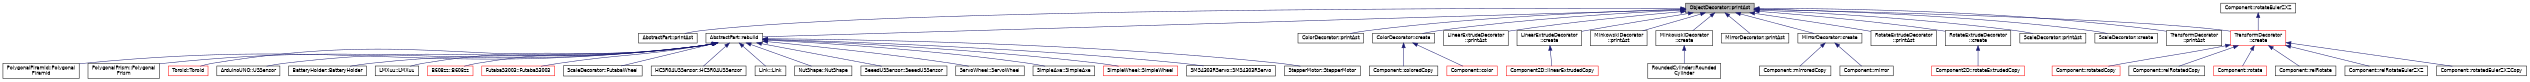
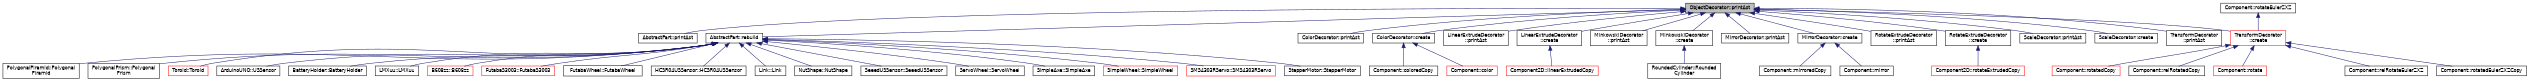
node "ScaleDecorator::FutabaWheel": label "ScaleDecorator::FutabaWheel" -> "FutabaWheel::FutabaWheel"
node "SMS4303RServo::SMS4303RServo": color black -> red
node "Component::relRotate": removed
